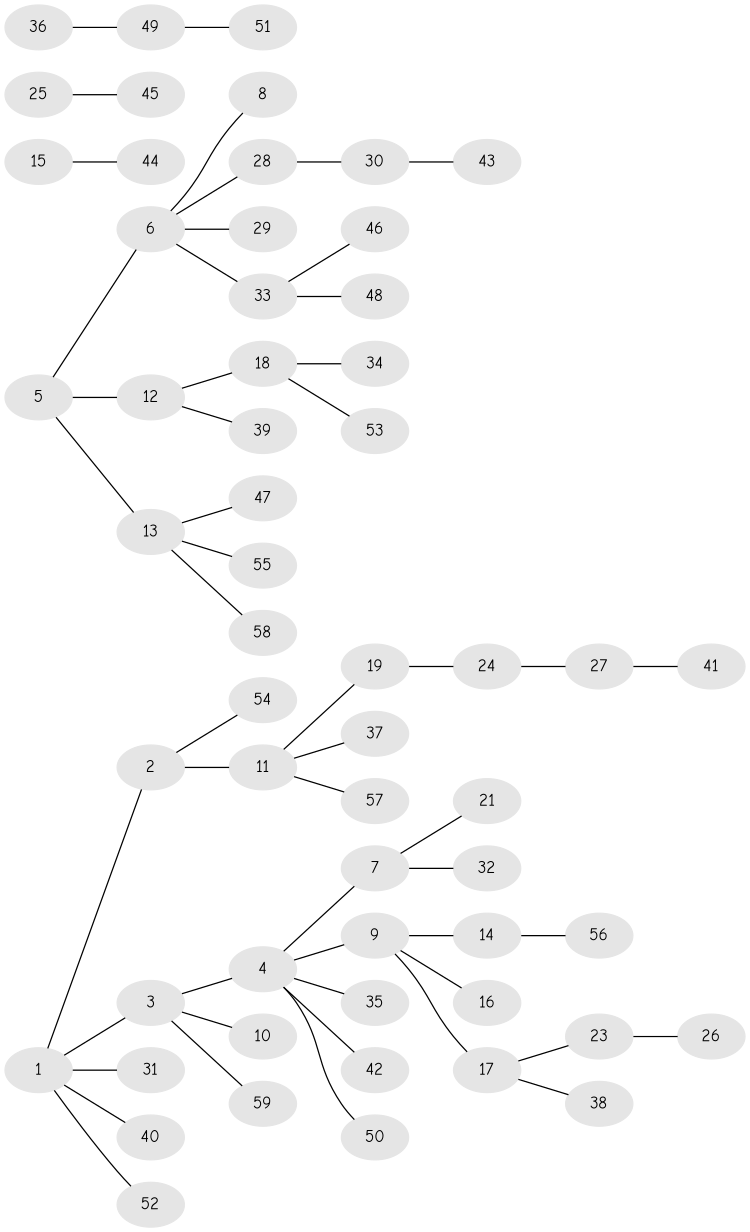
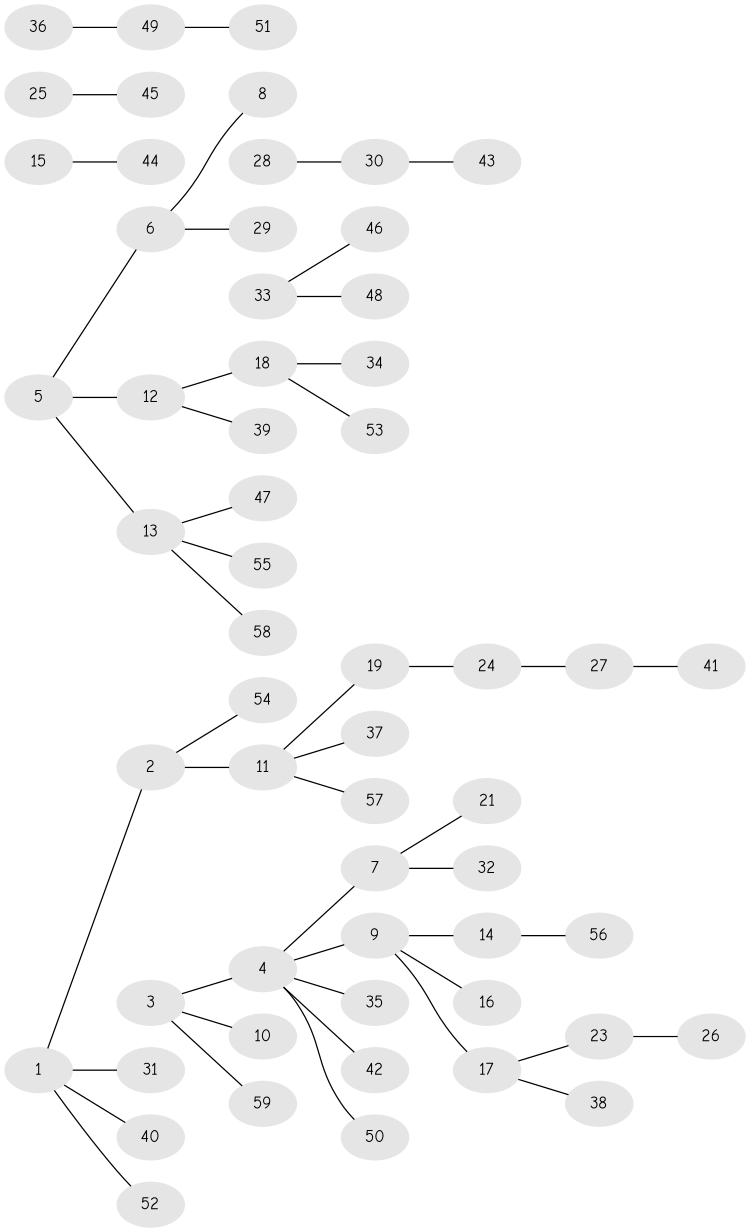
edge "28" -- "6": removed
edge "6" -- "33": removed
edge "3" -- "1": removed
